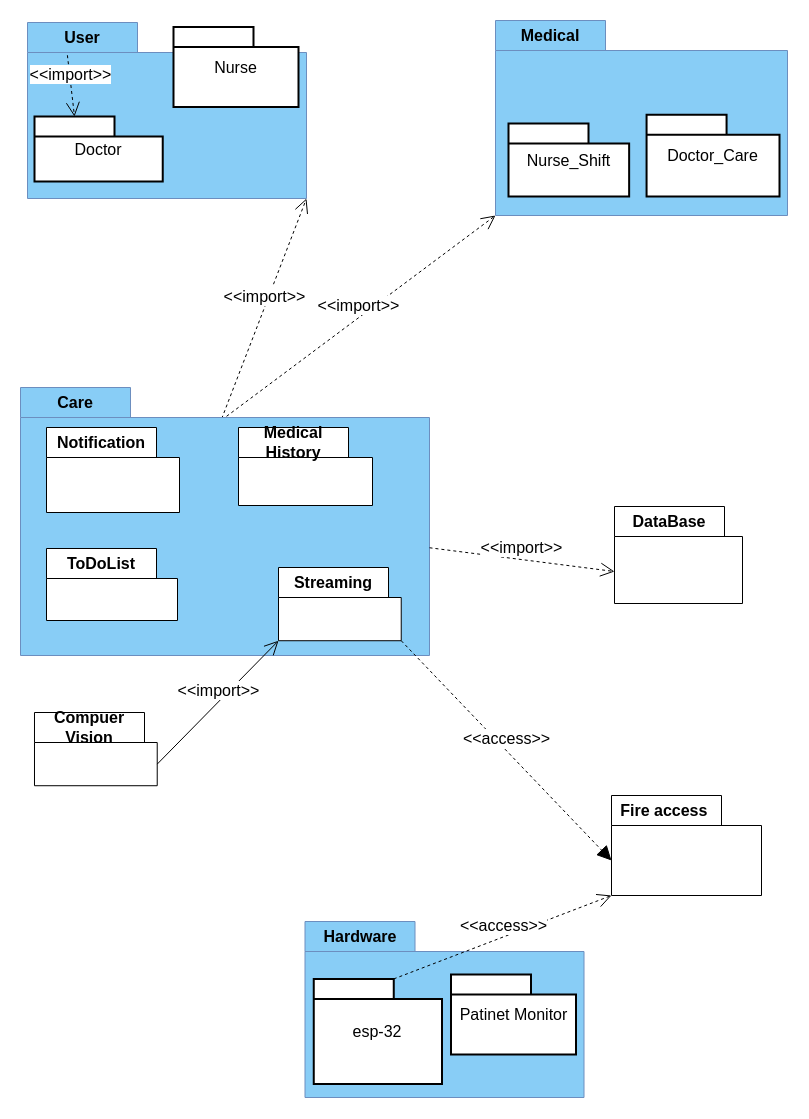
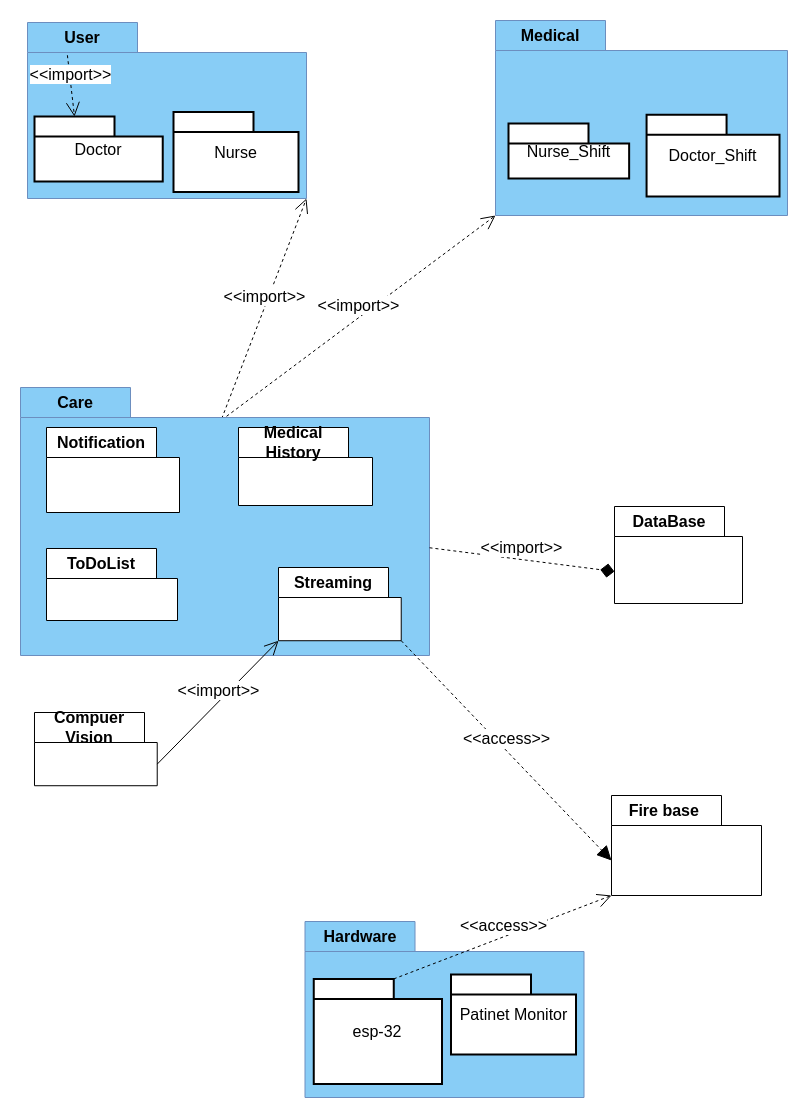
node "Nurse": moved (236, 67) -> (236, 152)
node "Doctor_Care": label "Doctor_Care" -> "Doctor_Shift"
node "Nurse_Shift": size 121x73 -> 121x55
edge "Care" -> "DataBase": arrowhead open -> diamond
node "Fire access": label "Fire access" -> "Fire base"
